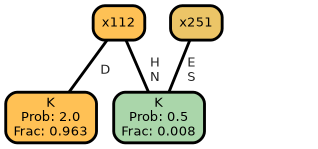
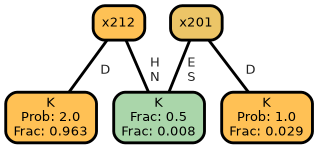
node "x112": label "x112" -> "x212"
node "x251": label "x251" -> "x201"
node "K Prob: 0.5 Frac: 0.008": label "K Prob: 0.5 Frac: 0.008" -> "K Frac: 0.5 Frac: 0.008"
node "K Prob: 1.0 Frac: 0.029": added
